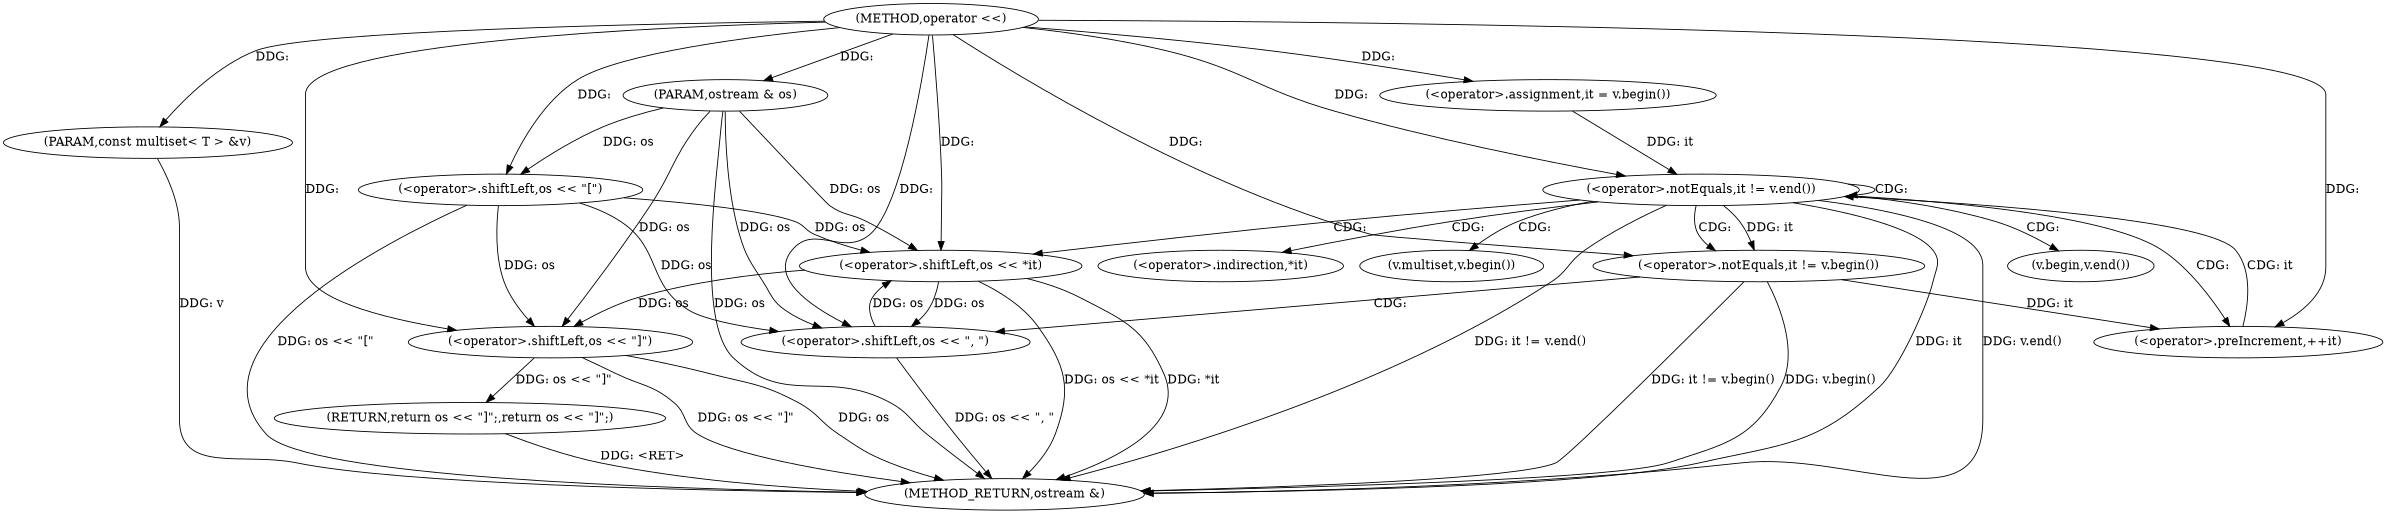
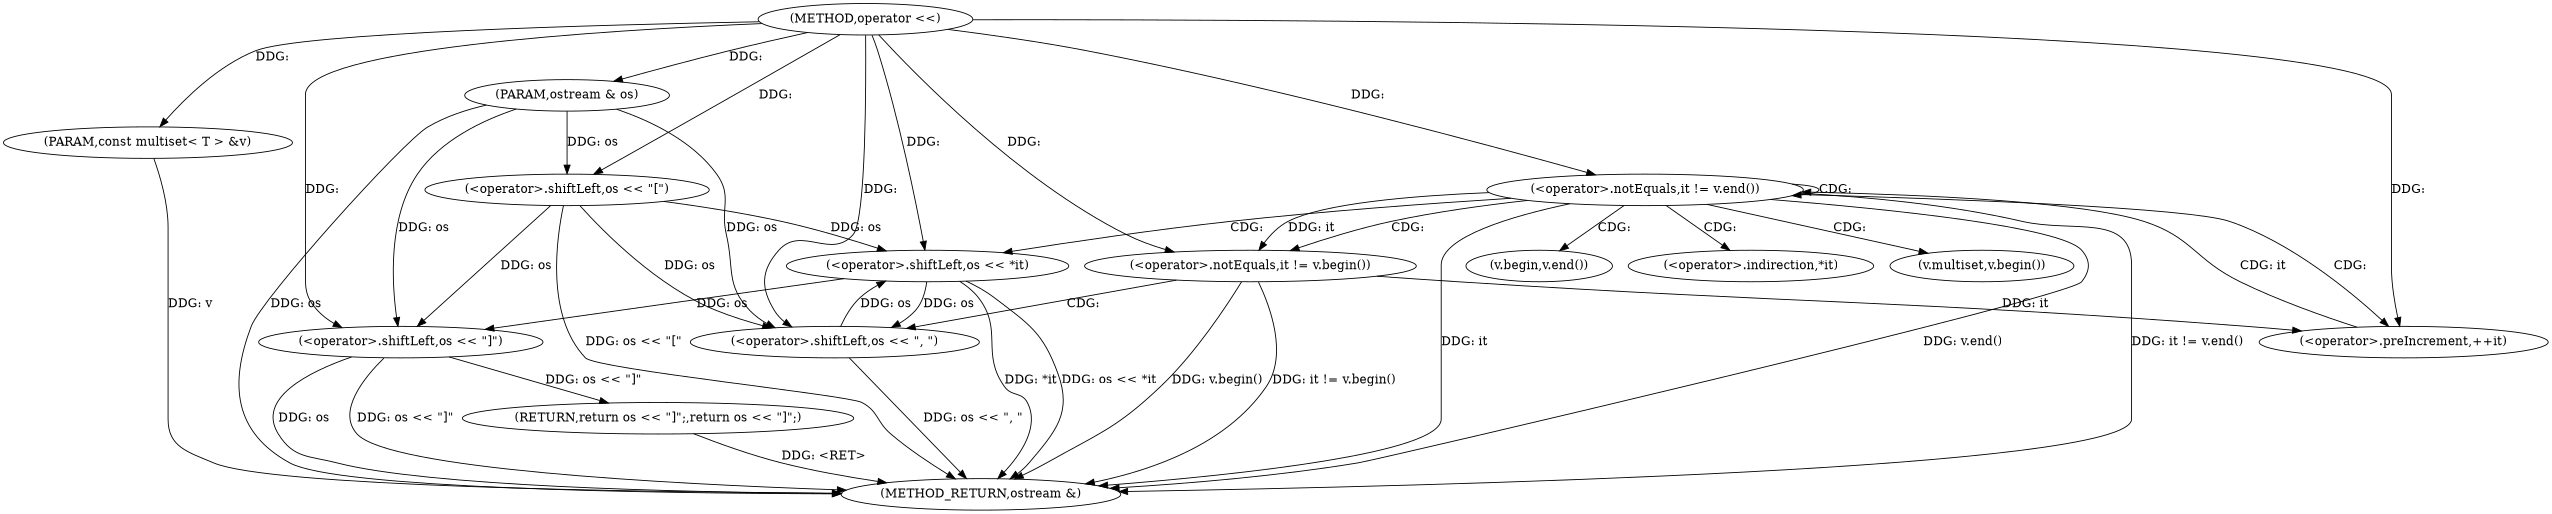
node "(<operator>.assignment,it = v.begin())": removed
edge "(PARAM,ostream & os)" -> "(<operator>.shiftLeft,os << *it)": removed, label "DDG: os"
